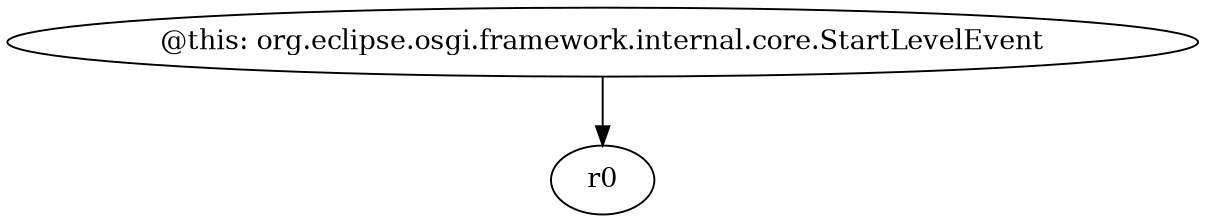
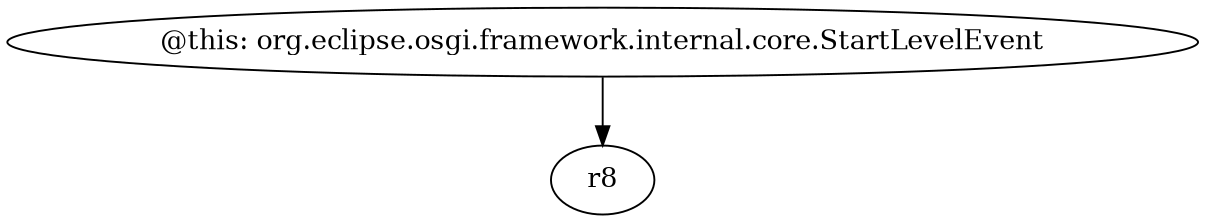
node "r0": label "r0" -> "r8"
